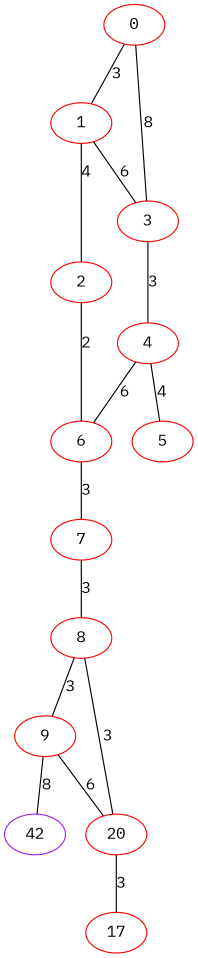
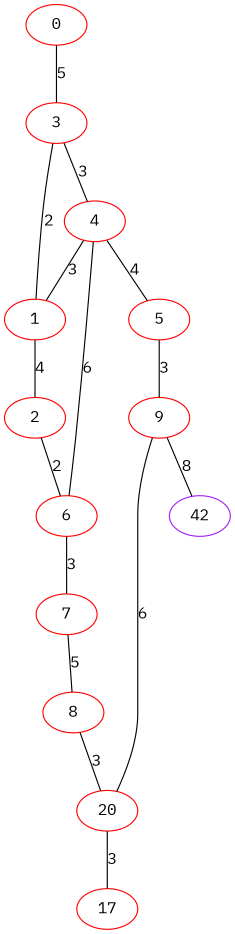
edge "0" -- "1": now "4" -- "1"
edge "0" -- "3": label "8" -> "5"
edge "1" -- "3": label "6" -> "2"
edge "7" -- "8": label "3" -> "5"
edge "8" -- "9": now "5" -- "9"
